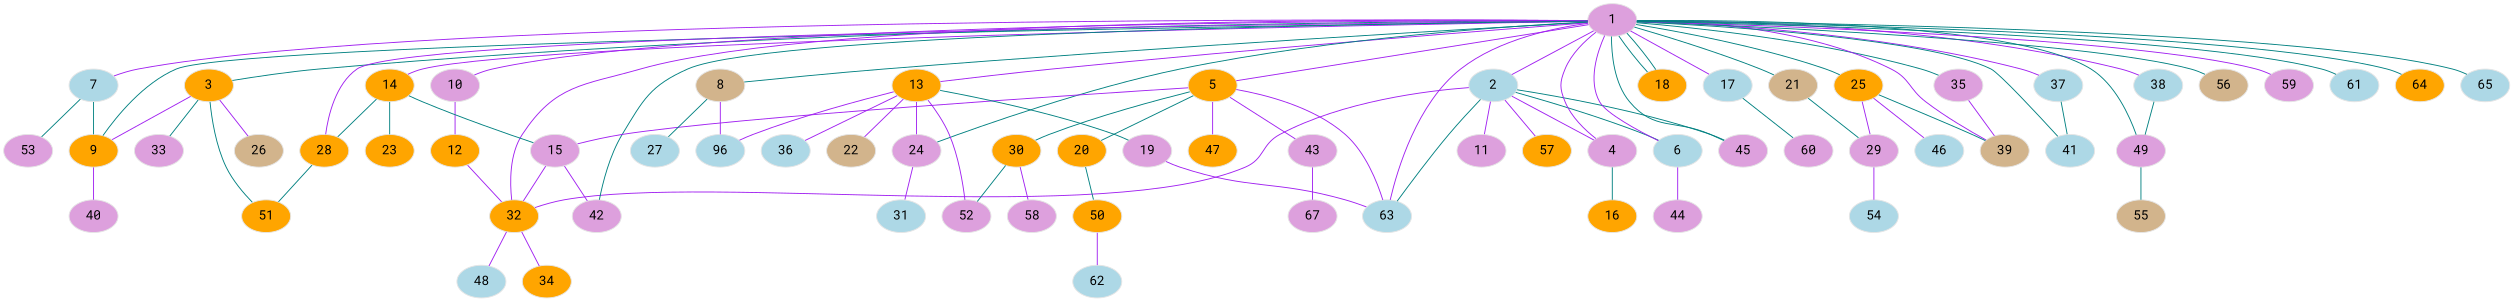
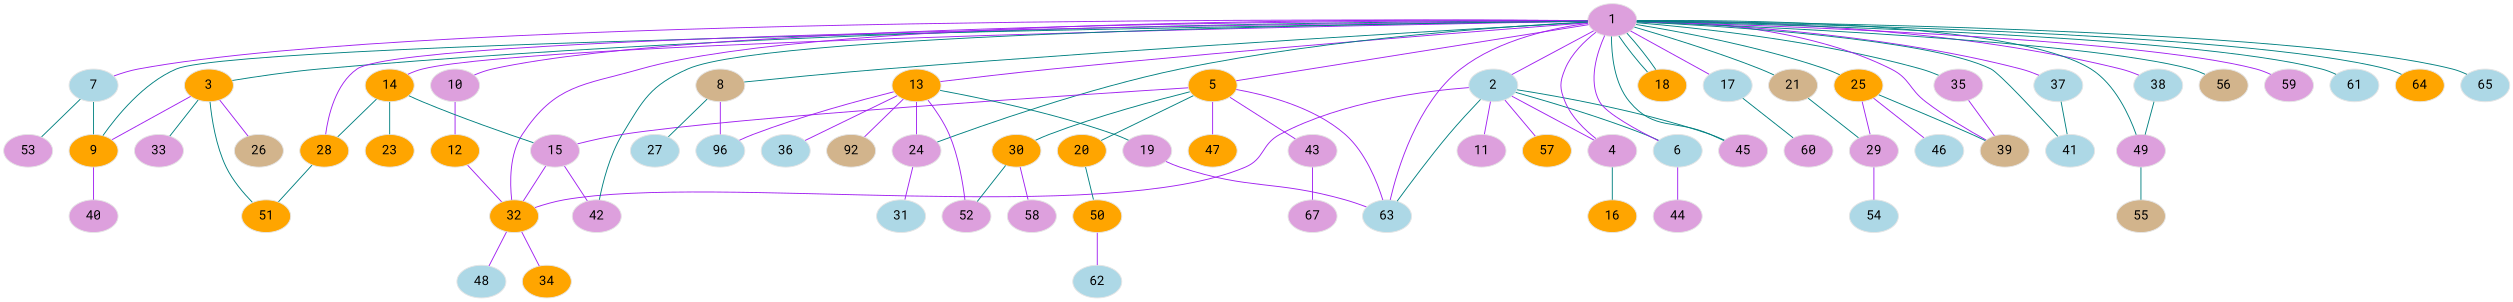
node "22": label "22" -> "92"
